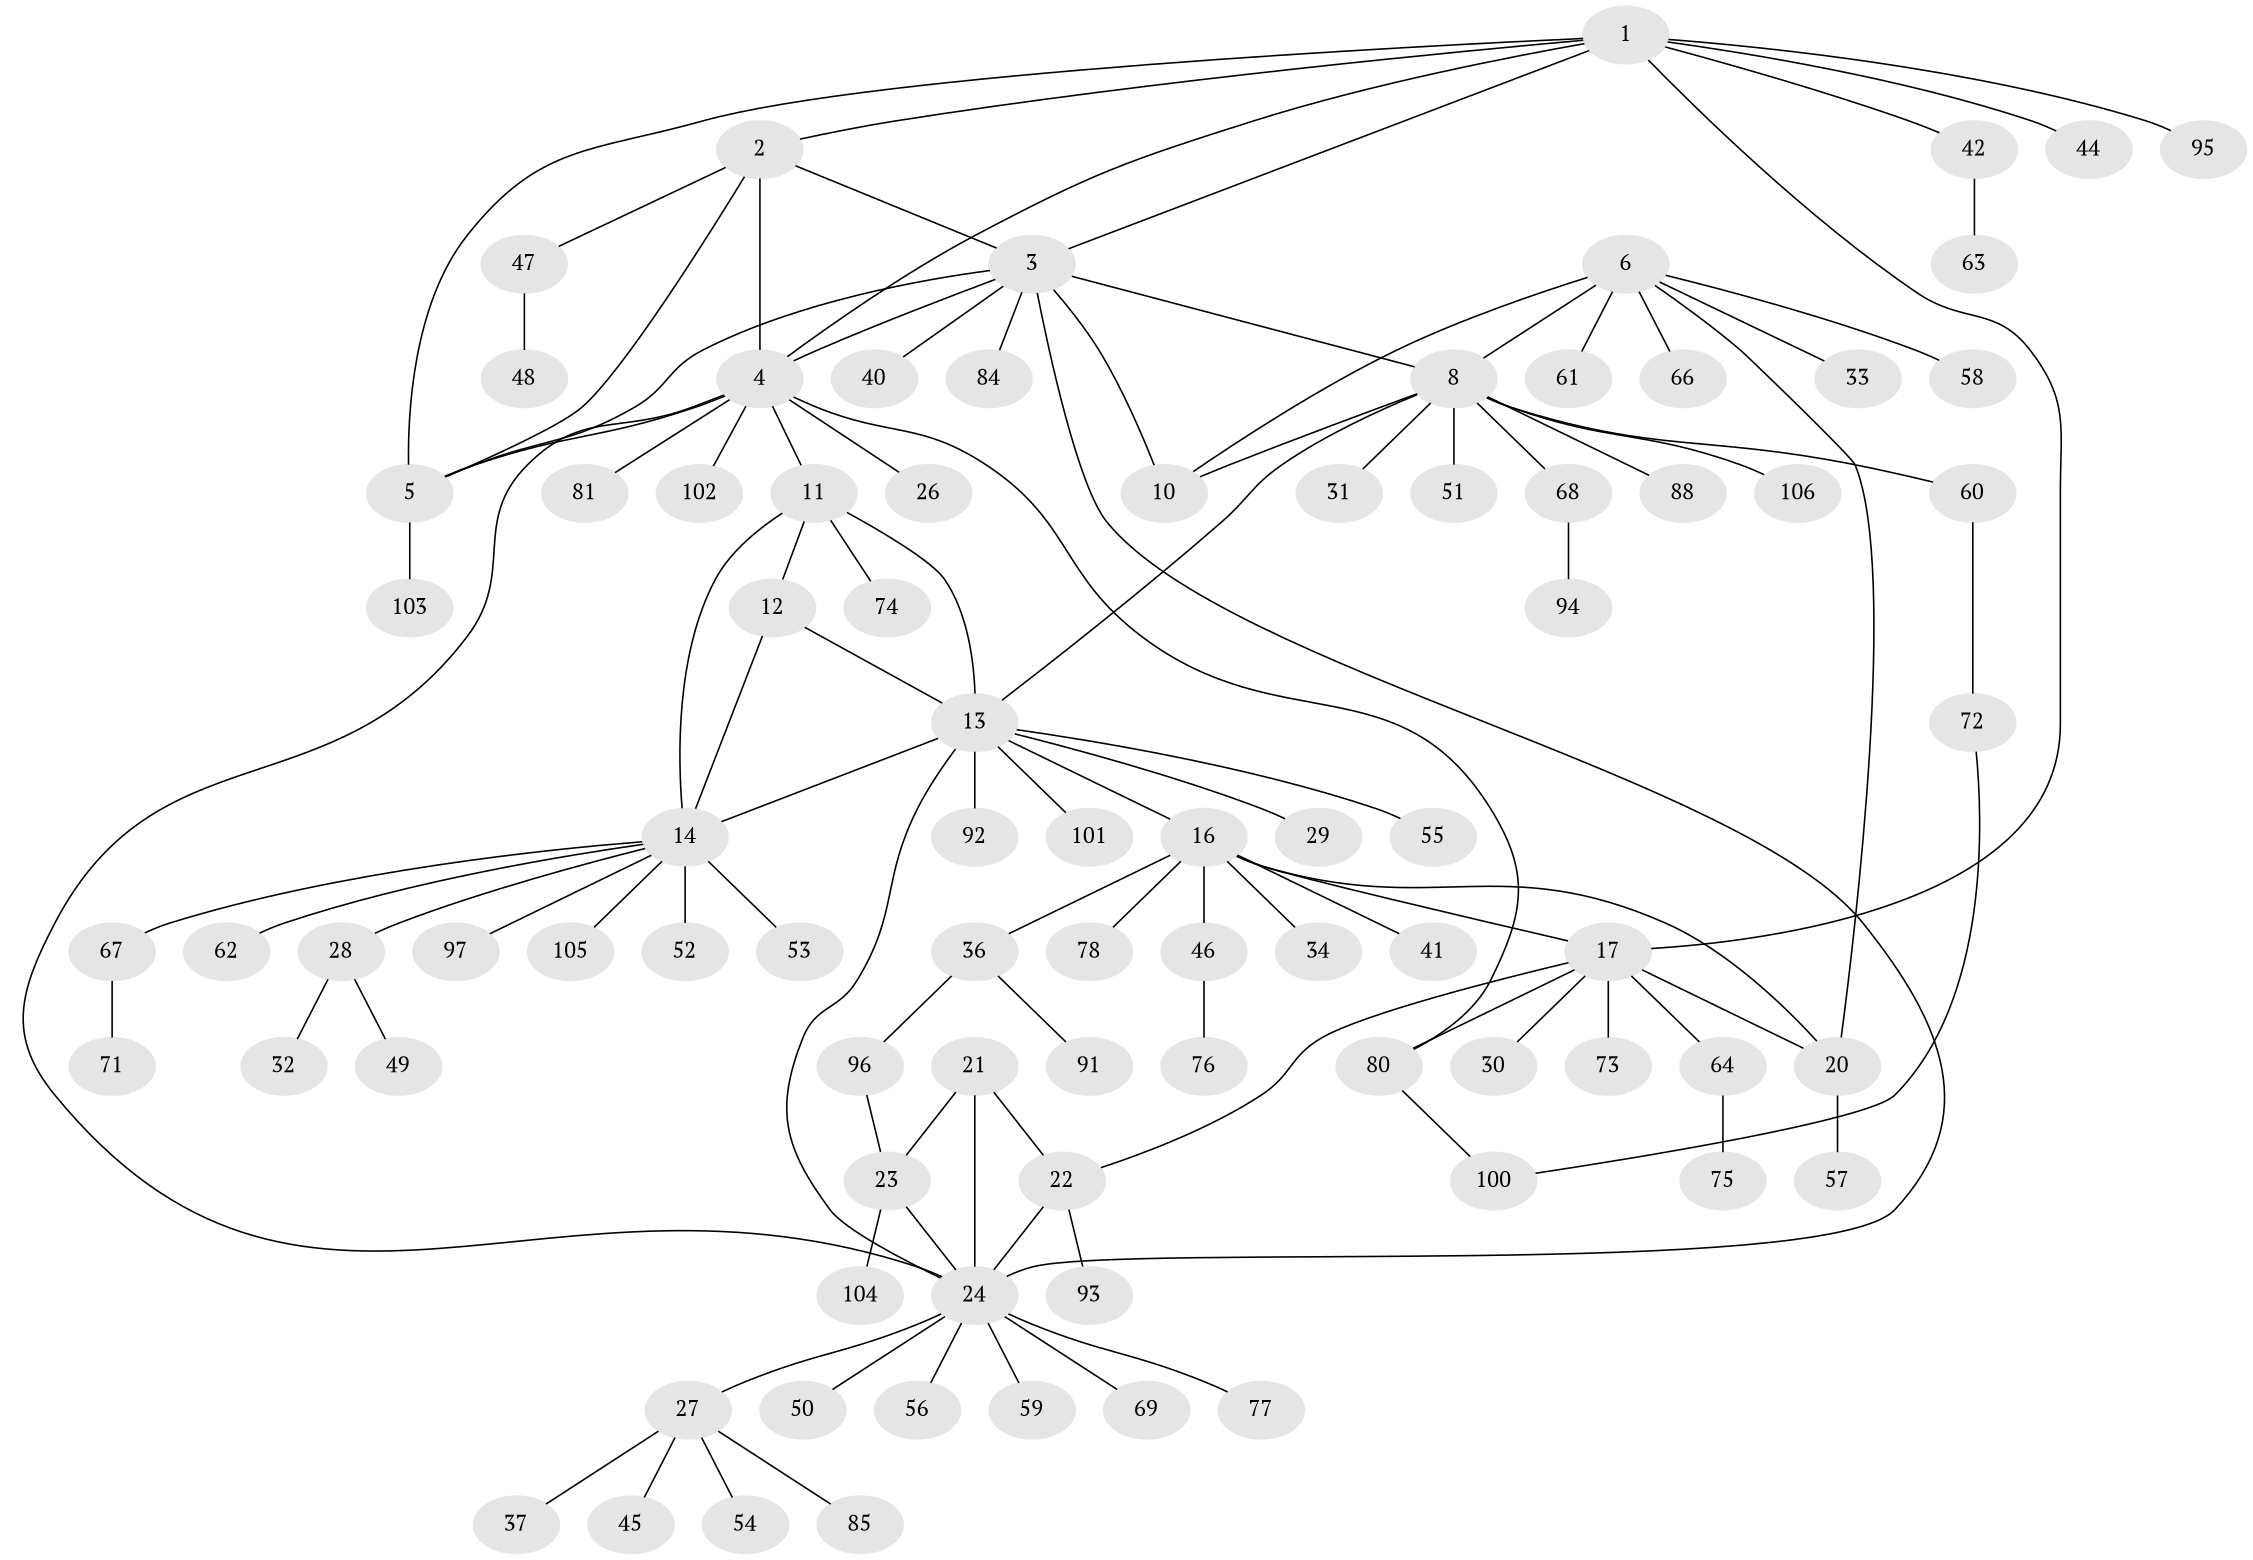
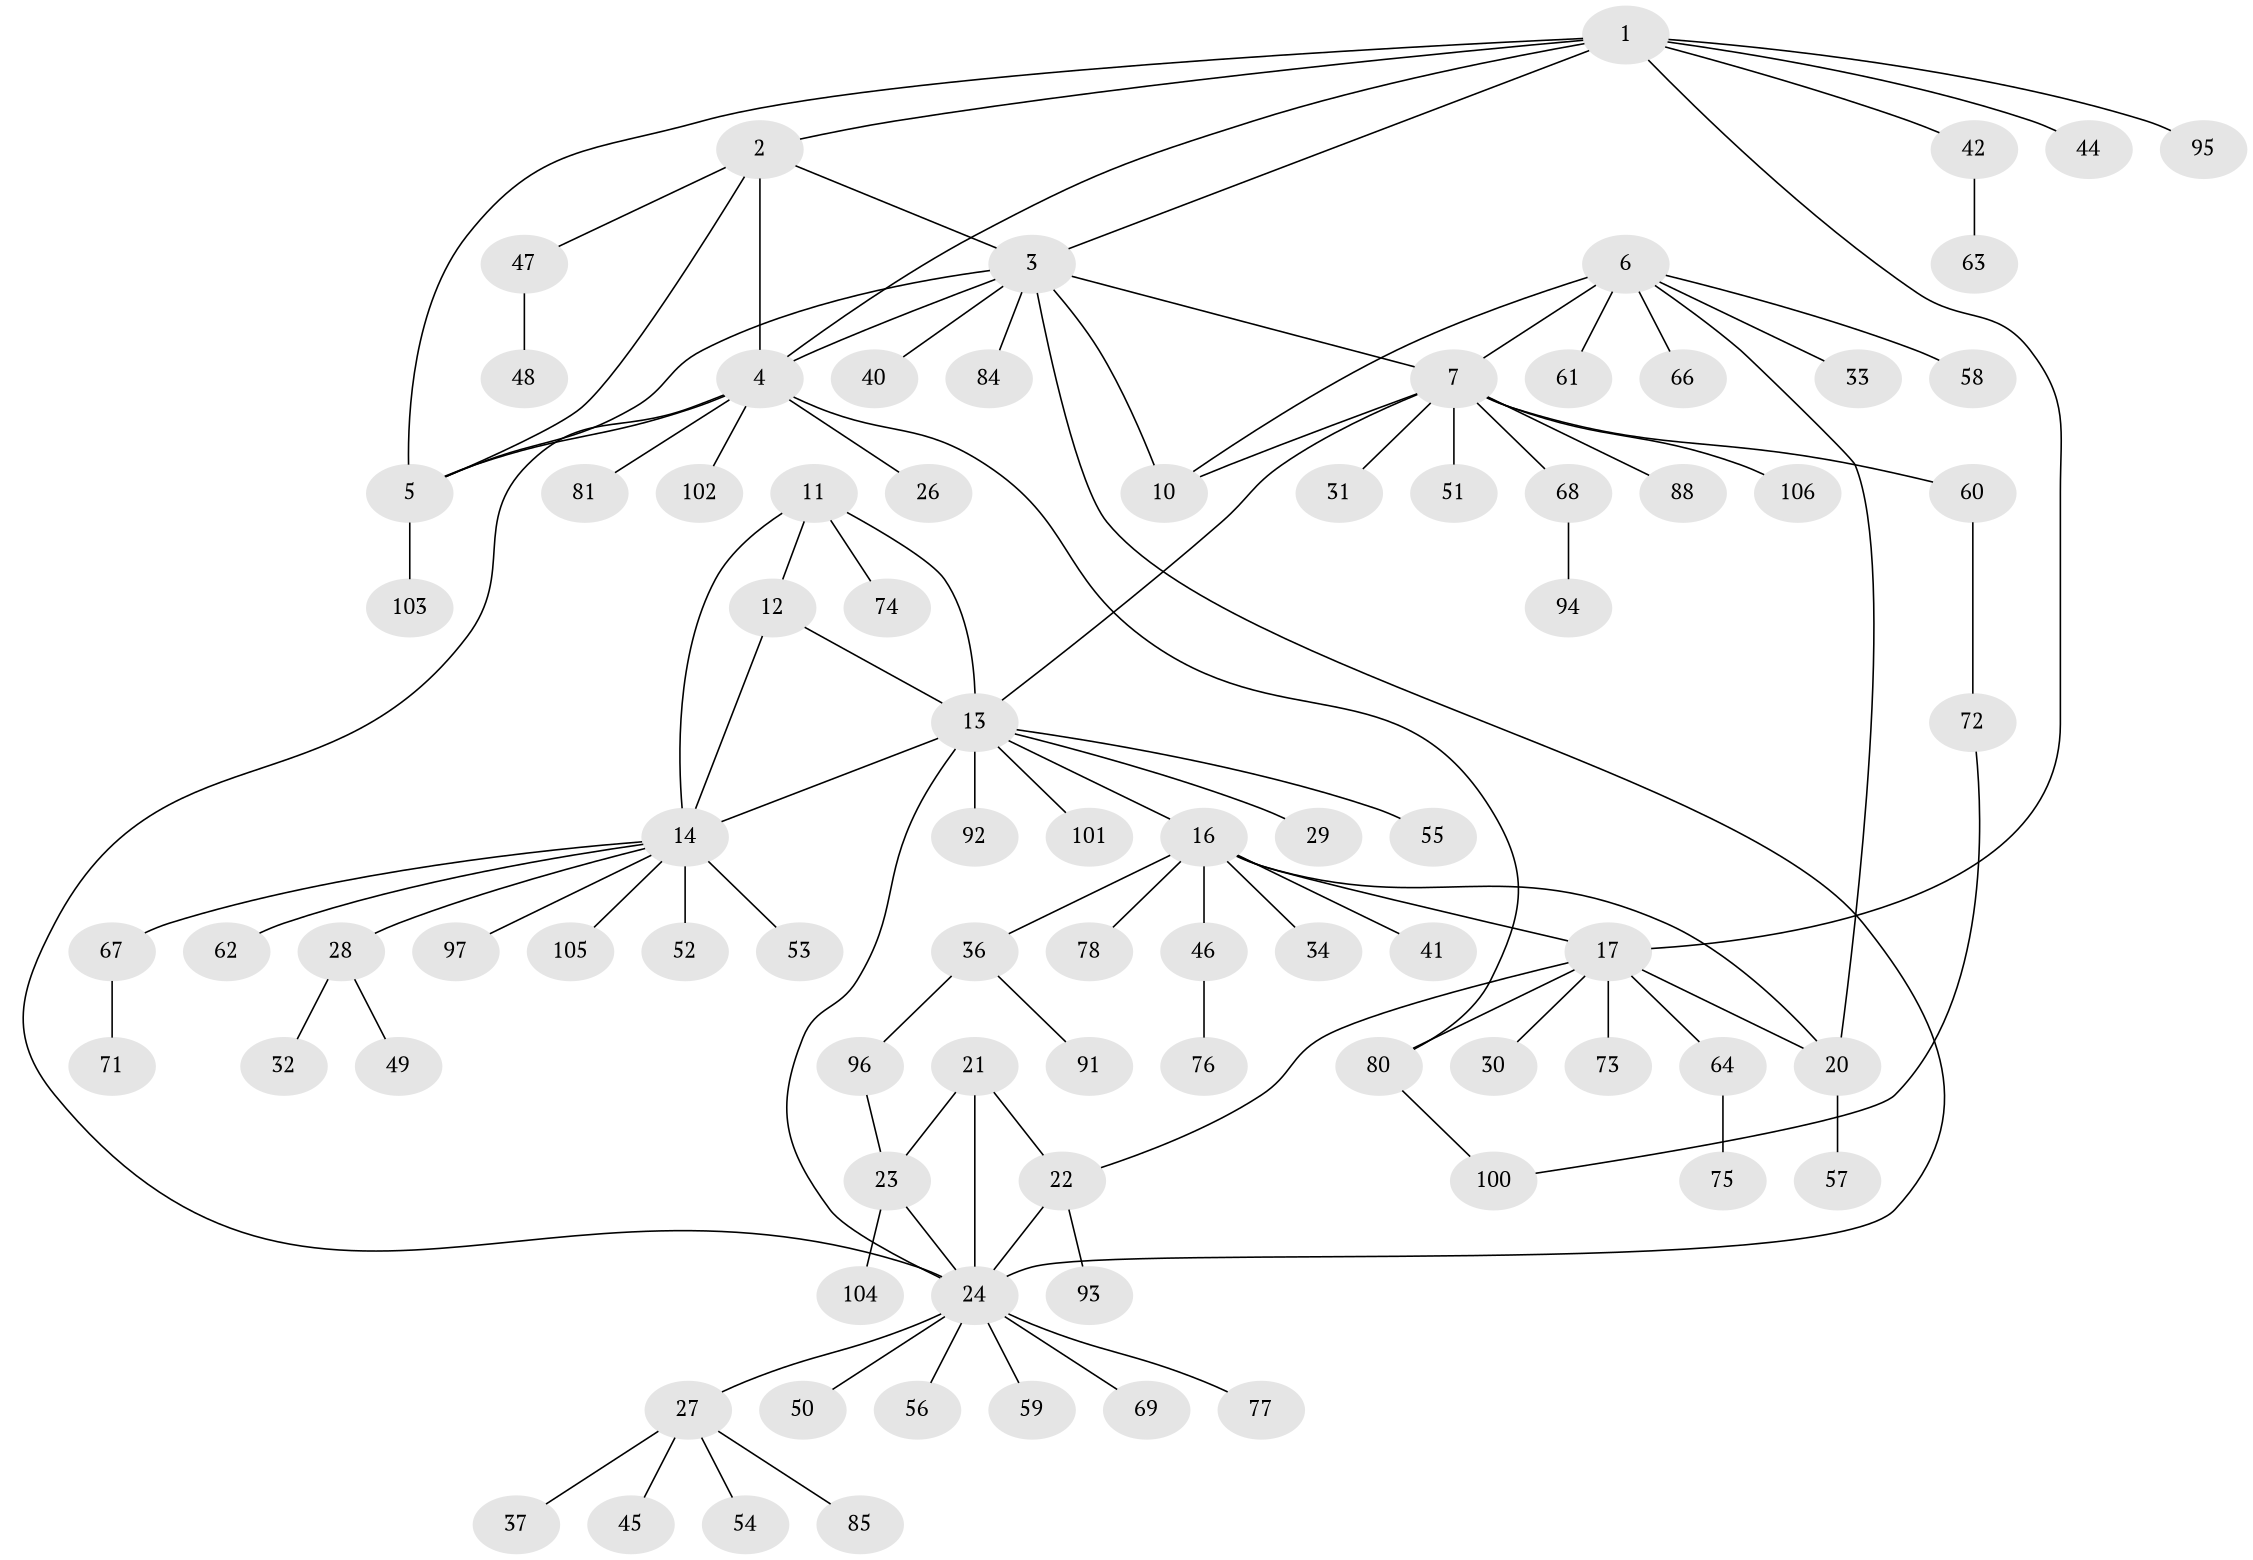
node "8": label "8" -> "7"
edge "4" -- "11": removed
